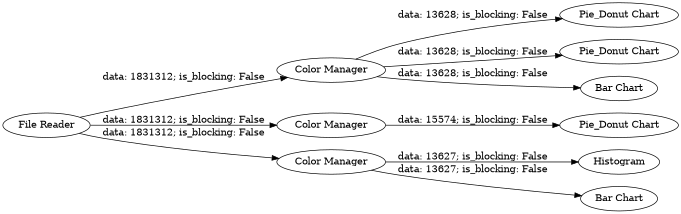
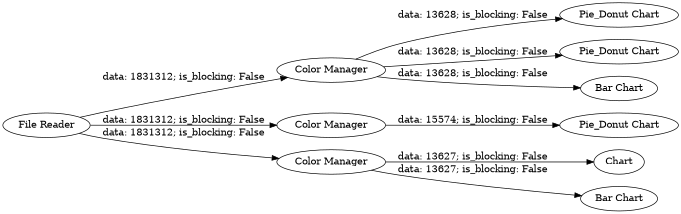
node "Histogram": label "Histogram" -> "Chart"
